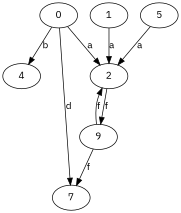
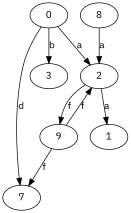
node "5": label "5" -> "8"
edge "1" -> "2": reversed
node "4": label "4" -> "3"
